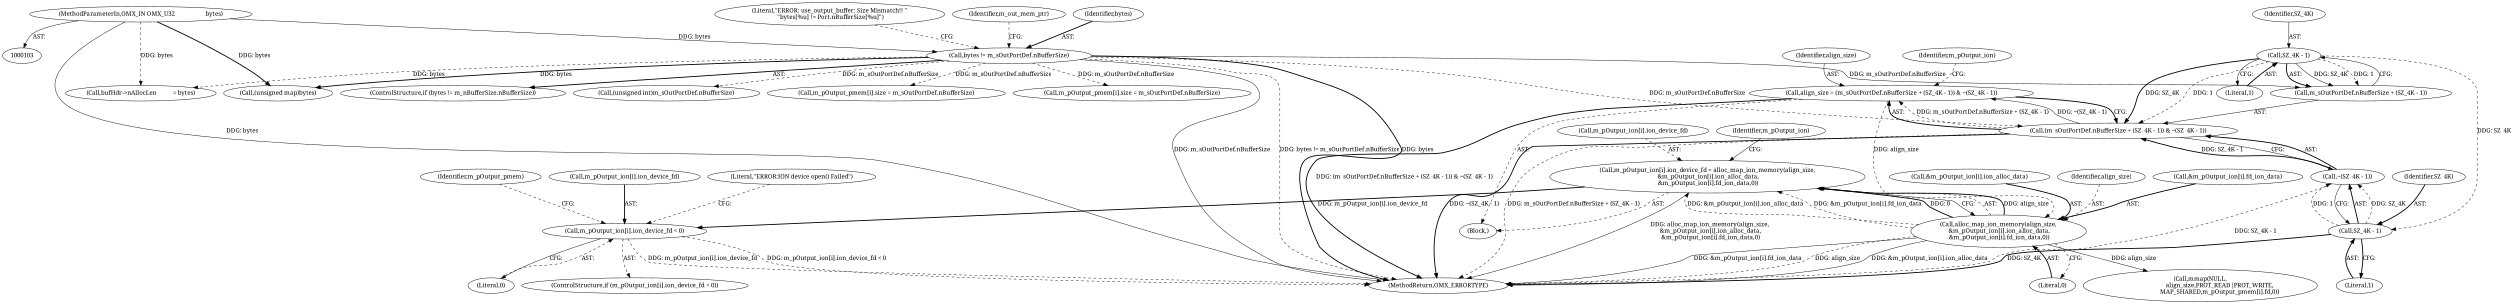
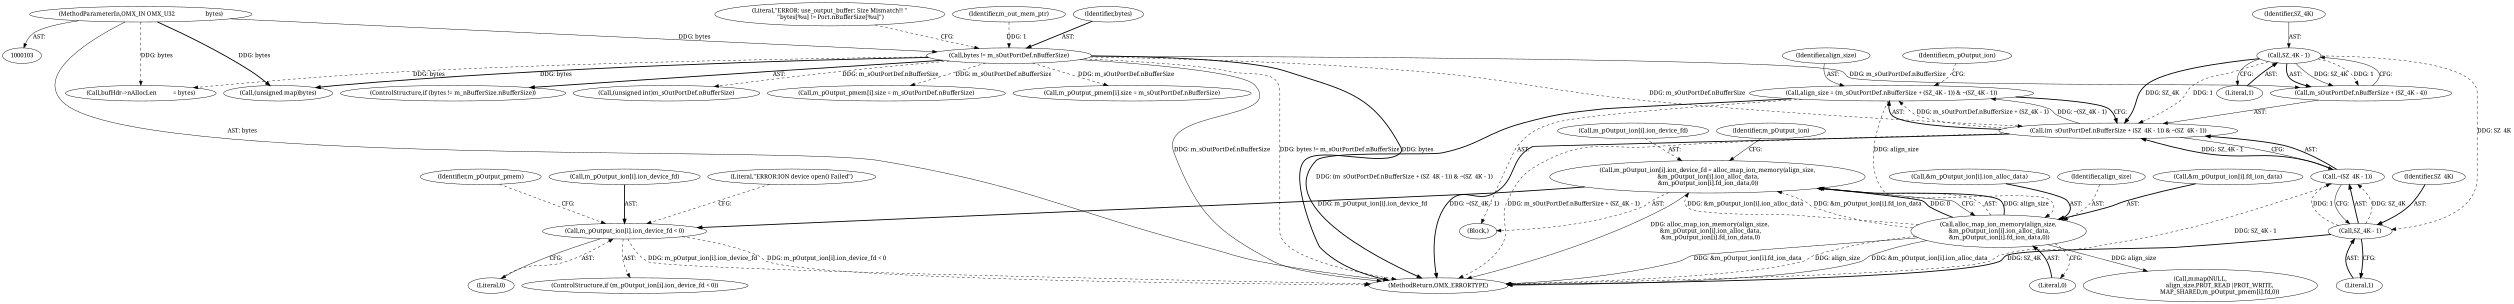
edge "(Identifier,m_out_mem_ptr)" -> "(Call,bytes != m_sOutPortDef.nBufferSize)": label "CFG: " -> "DDG: 1"
node "(Call,m_sOutPortDef.nBufferSize + (SZ_4K - 1))": label "(Call,m_sOutPortDef.nBufferSize + (SZ_4K - 1))" -> "(Call,m_sOutPortDef.nBufferSize + (SZ_4K - 4))"
edge "(MethodParameterIn,OMX_IN OMX_U32                   bytes)" -> "(MethodReturn,OMX_ERRORTYPE)": label "DDG: bytes" -> "AST: bytes"
